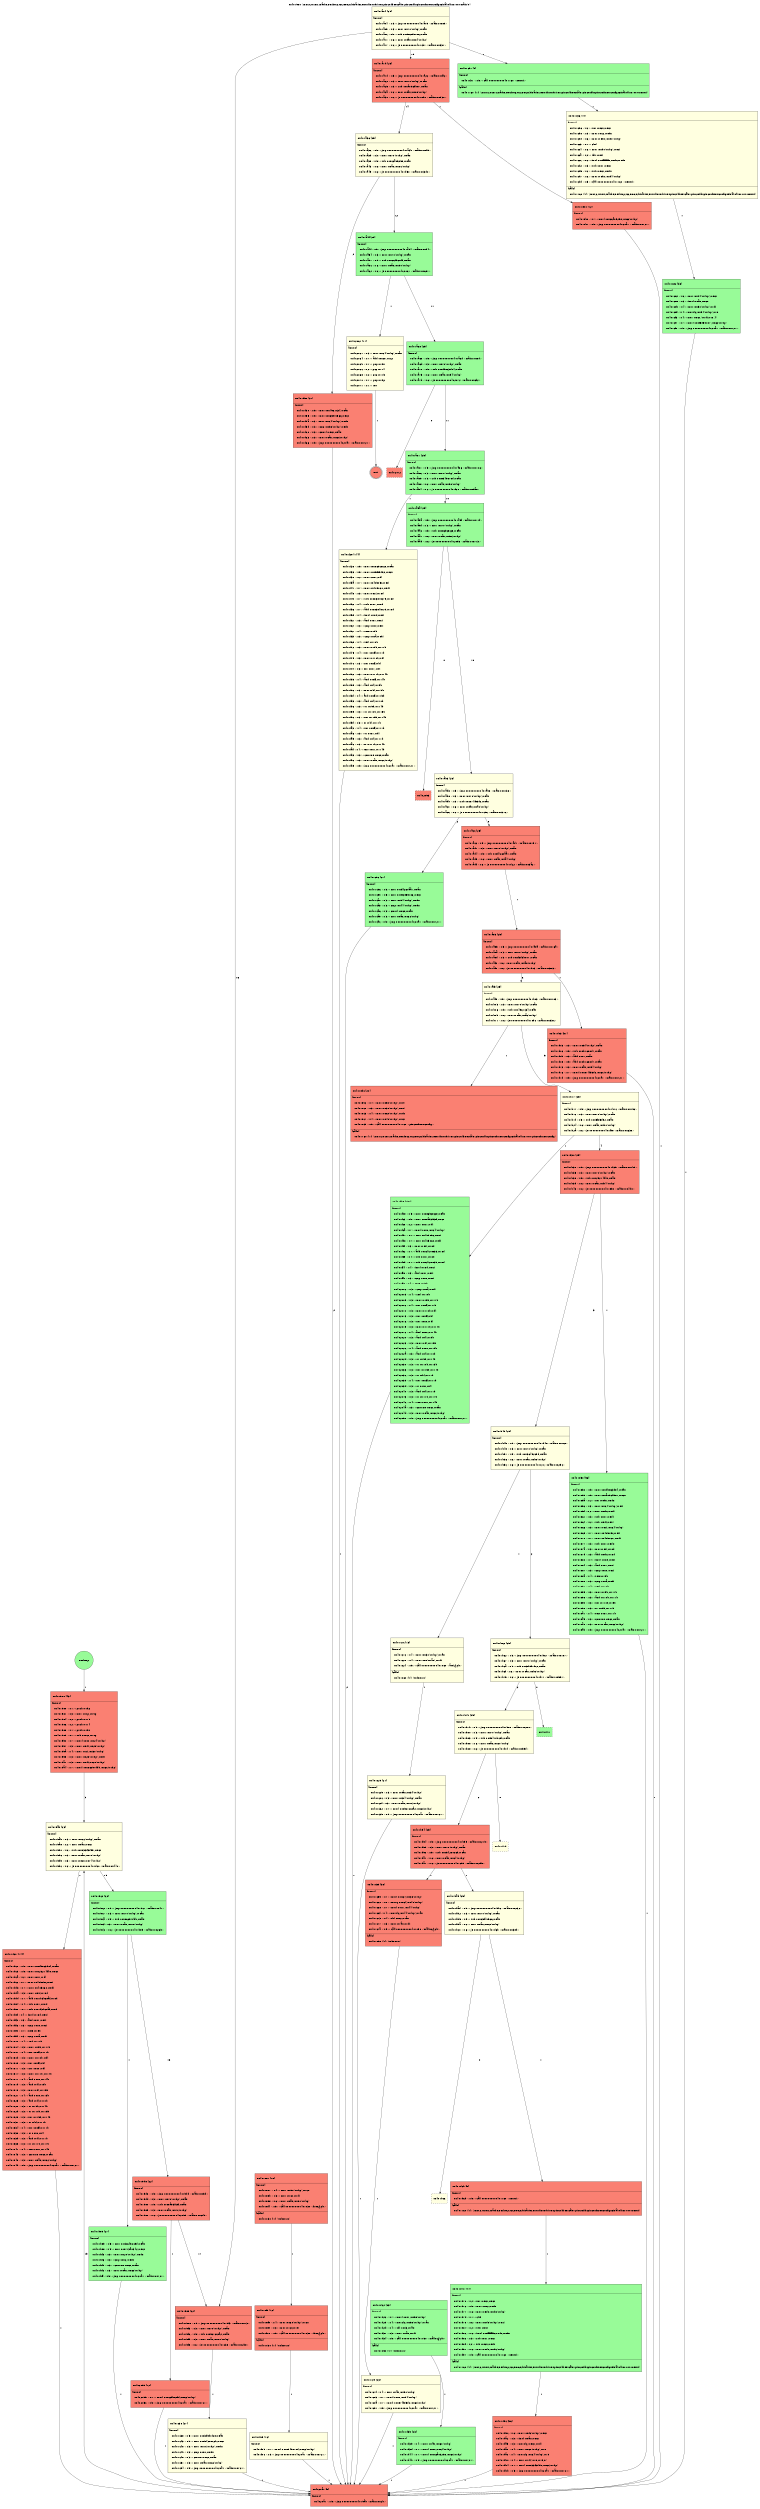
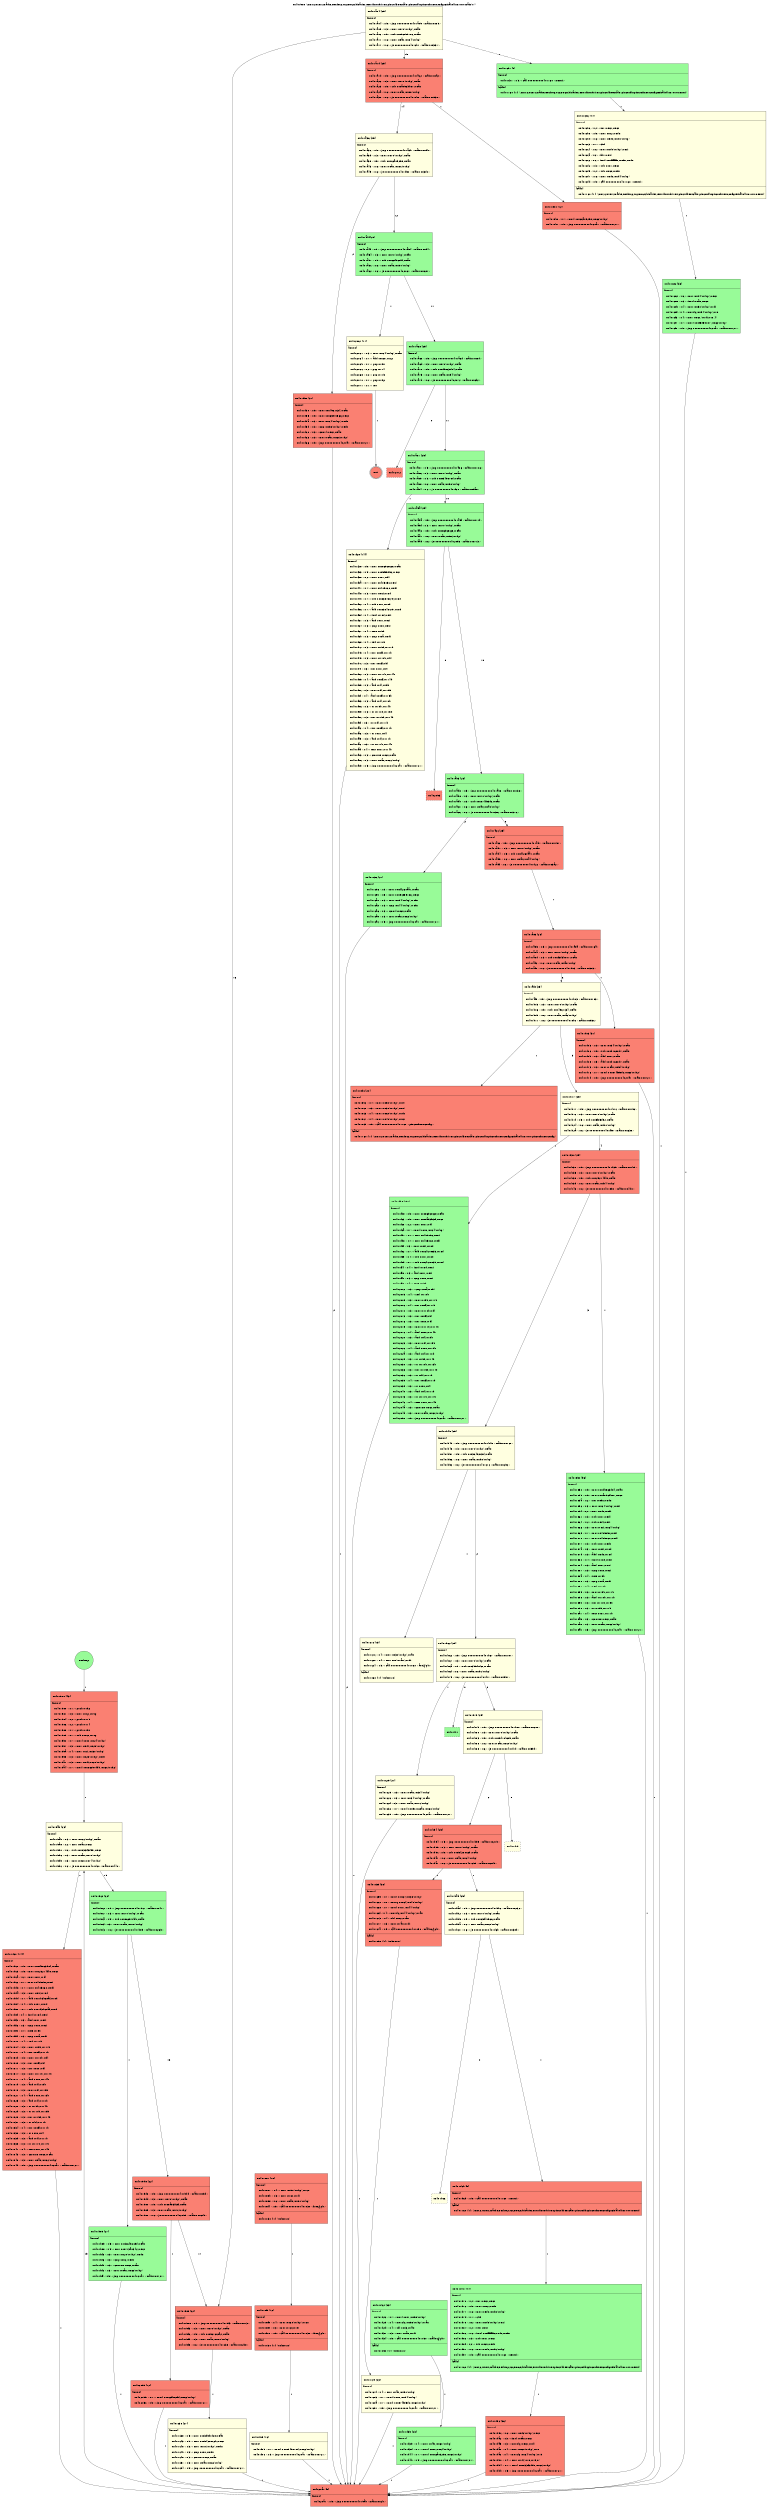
node "0x401ab3 [25]": fillcolor lightyellow -> palegreen
edge "0x401c1c [13]" -> "0x401c29 [21]": now "0x401b62 [25]" -> "0x401c29 [21]"
edge "0x401980 [43]" -> "0x4019ab [23]": label " 3" -> " 1"
